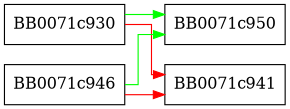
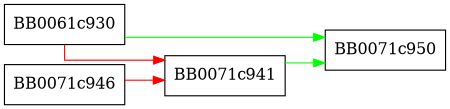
node "BB0071c930": label "BB0071c930" -> "BB0061c930"
edge "BB0071c946" -> "BB0071c950": now "BB0071c941" -> "BB0071c950"
